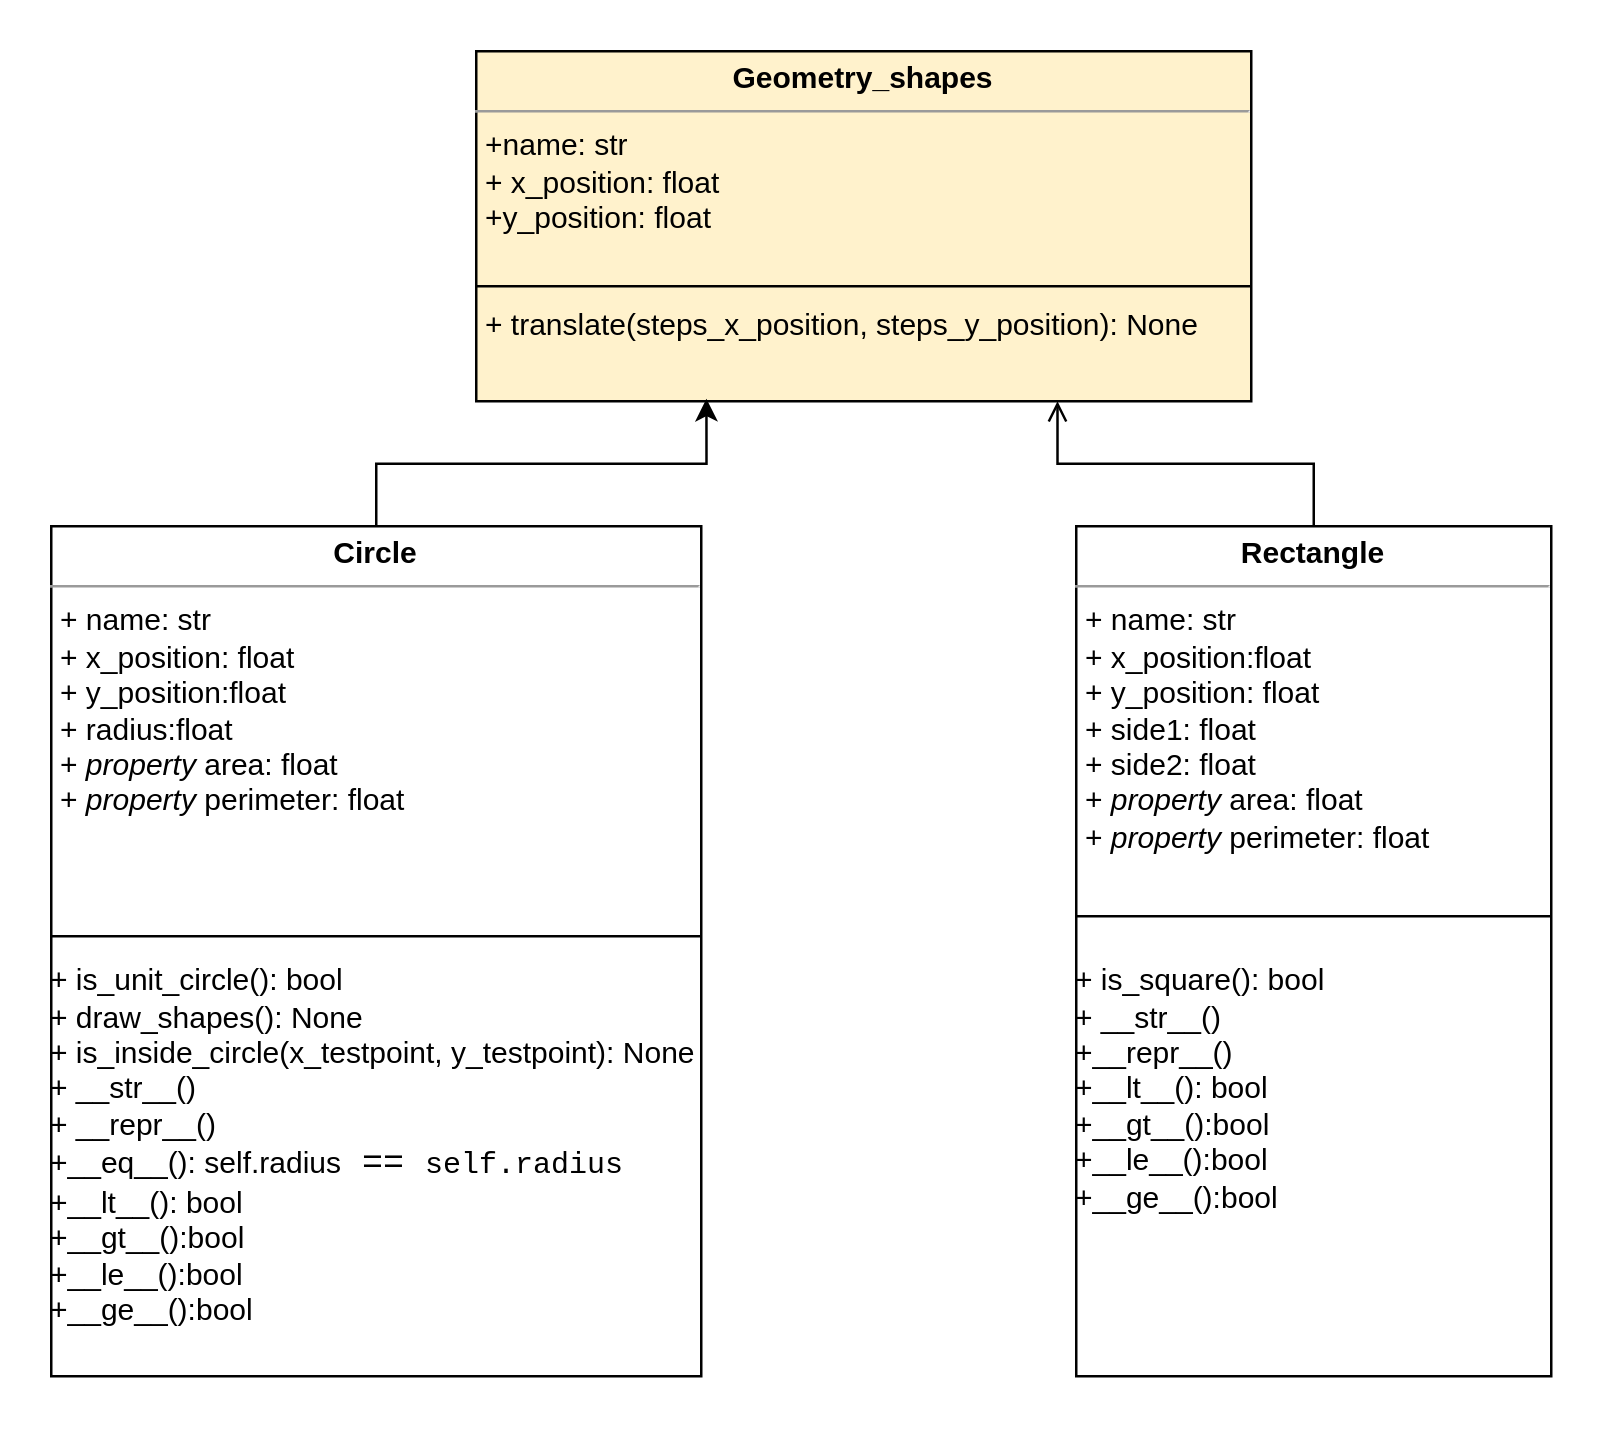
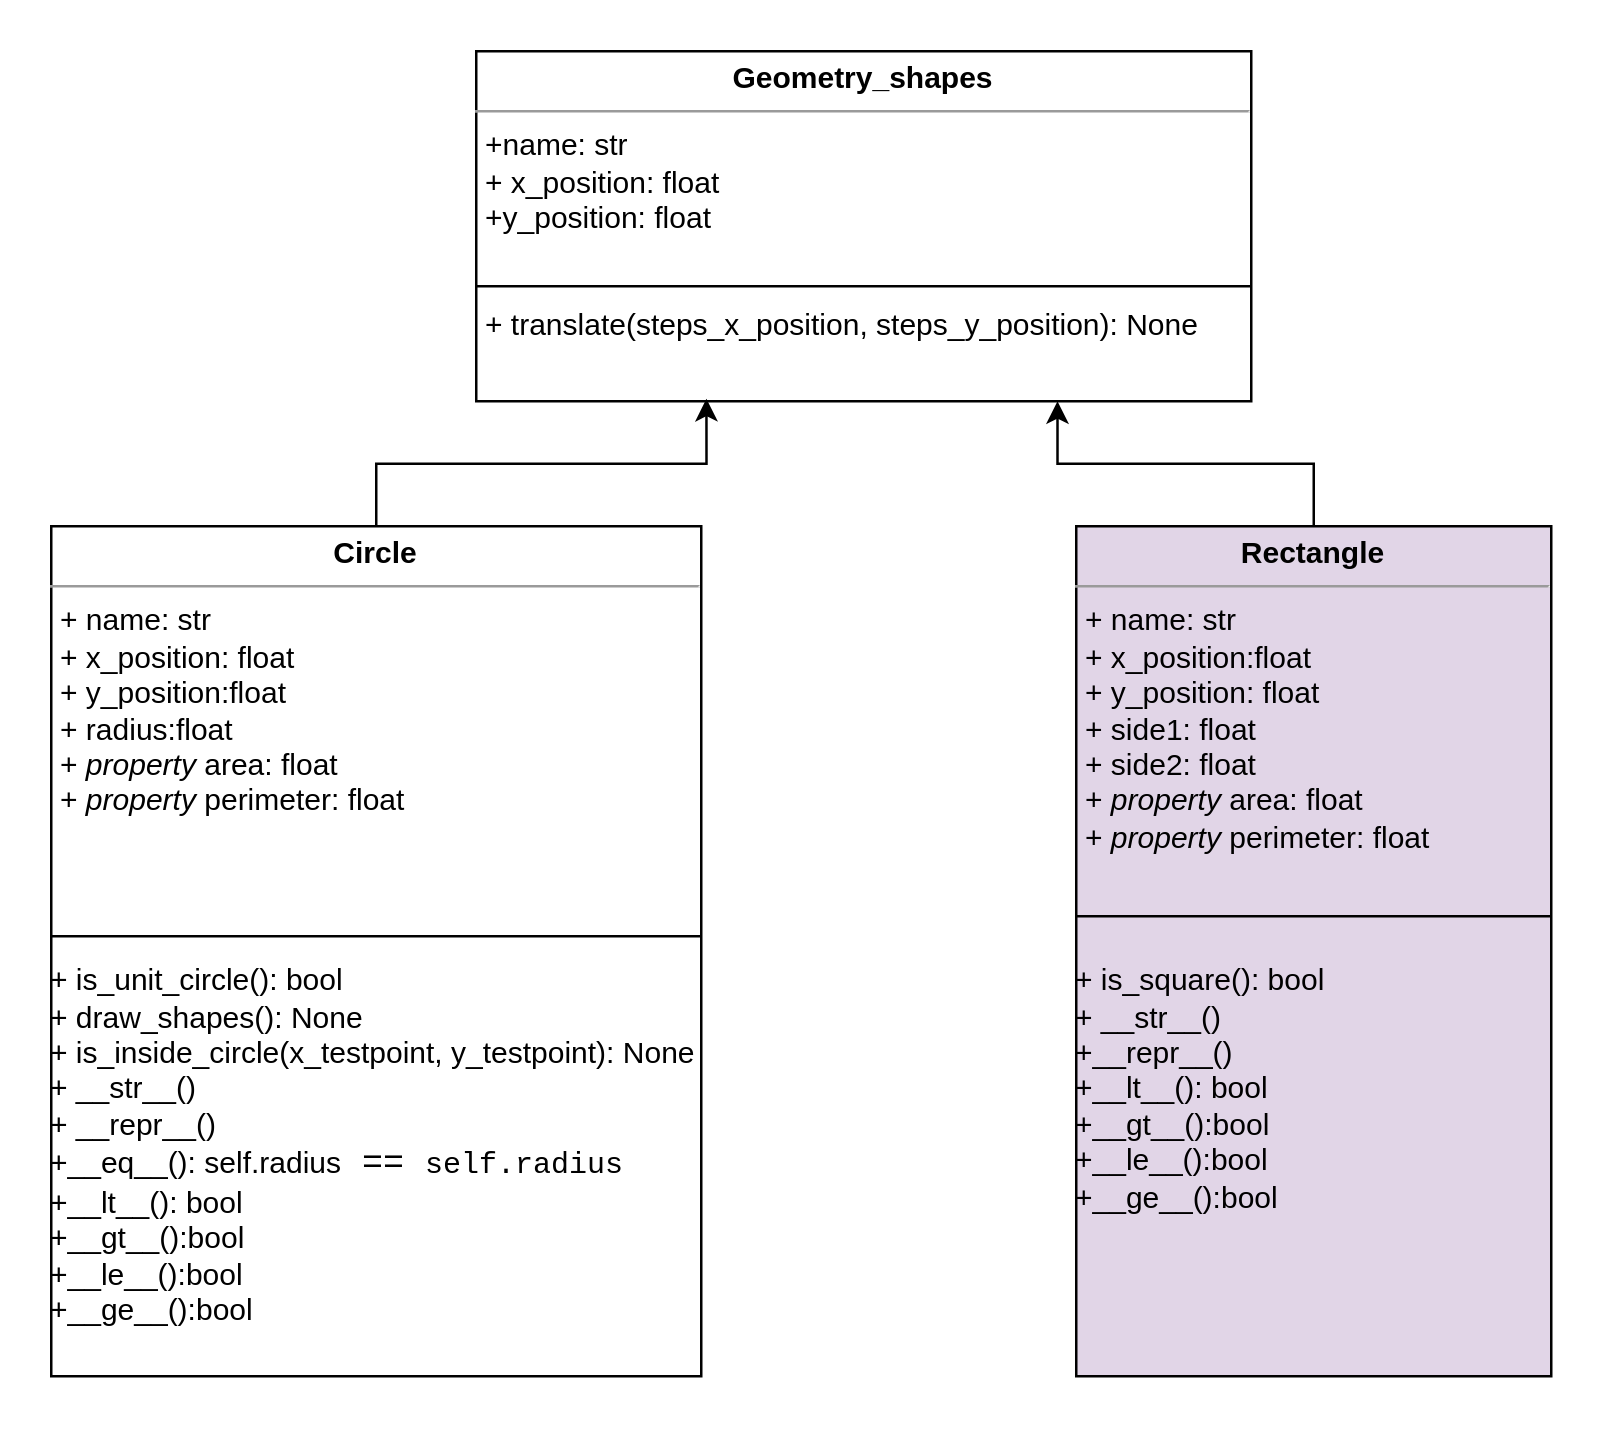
node "Geometry_shapes +name: str + x_position: float +y_position: float + translate(steps_x_position, steps_y_position): None": fillcolor #fff2cc -> #ffffff
edge "Rectangle + name: str + x_position:float + y_position: float + side1: float + side2: float + property area: float + property perimeter: float + is_square(): bool + __str__() +__repr__() +__lt__(): bool +__gt__():bool +__le__():bool +__ge__():bool" -> "Geometry_shapes +name: str + x_position: float +y_position: float + translate(steps_x_position, steps_y_position): None": arrowhead open -> classic
node "Rectangle + name: str + x_position:float + y_position: float + side1: float + side2: float + property area: float + property perimeter: float + is_square(): bool + __str__() +__repr__() +__lt__(): bool +__gt__():bool +__le__():bool +__ge__():bool": fillcolor #ffffff -> #e1d5e7
